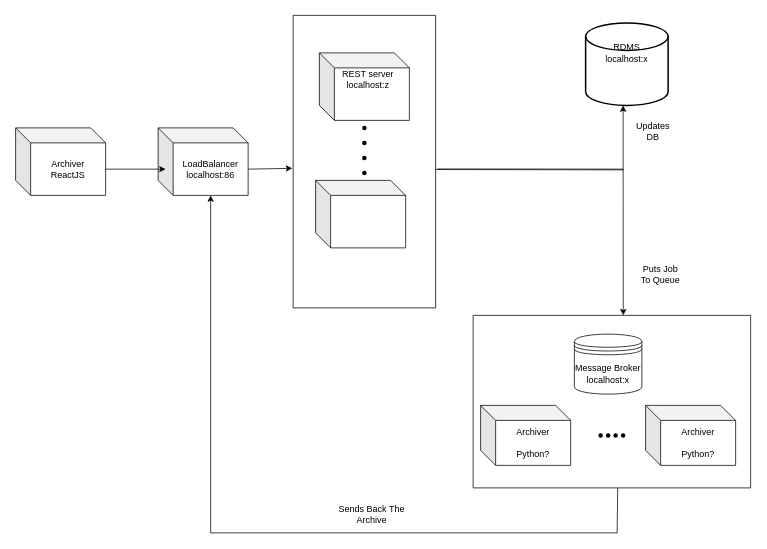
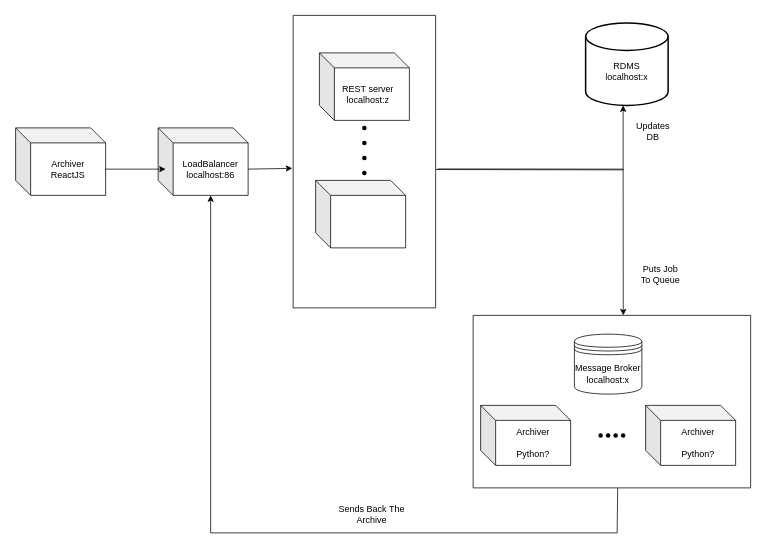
node "RDMS localhost:x": moved (627, 53) -> (627, 72)
node "REST server localhost:z": moved (368, 79) -> (368, 94)
